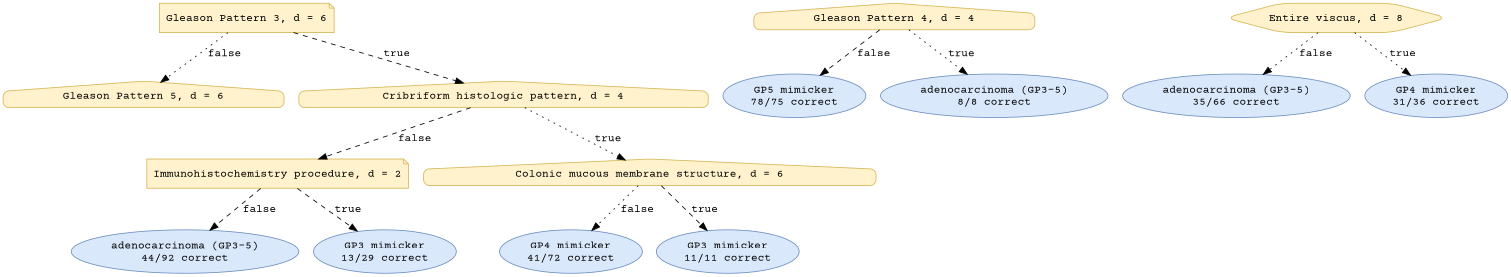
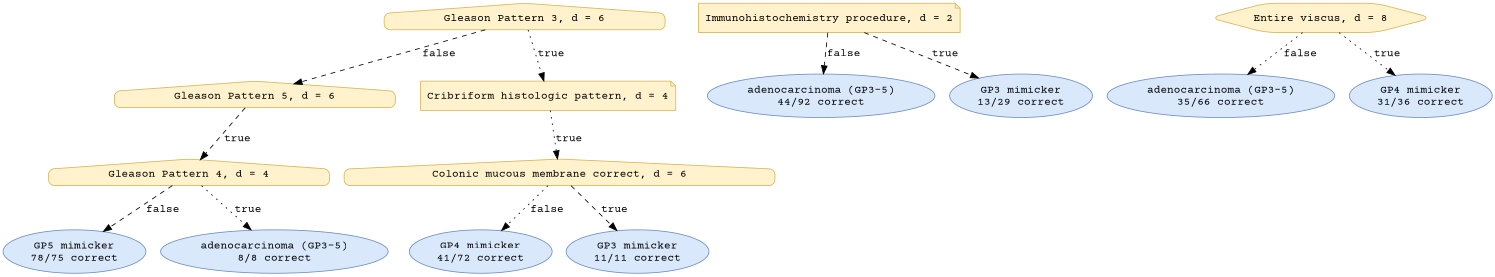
node "Gleason Pattern 3, d = 6": shape note -> house
edge "Gleason Pattern 3, d = 6" -> "Gleason Pattern 5, d = 6": style dotted -> dashed
edge "Gleason Pattern 3, d = 6" -> "Cribriform histologic pattern, d = 4": style dashed -> dotted
node "Cribriform histologic pattern, d = 4": shape house -> note
edge "Gleason Pattern 5, d = 6" -> "Gleason Pattern 4, d = 4": added, label "true"
edge "Cribriform histologic pattern, d = 4" -> "Immunohistochemistry procedure, d = 2": removed, label "false"
node "Colonic mucous membrane structure, d = 6": label "Colonic mucous membrane structure, d = 6" -> "Colonic mucous membrane correct, d = 6"
